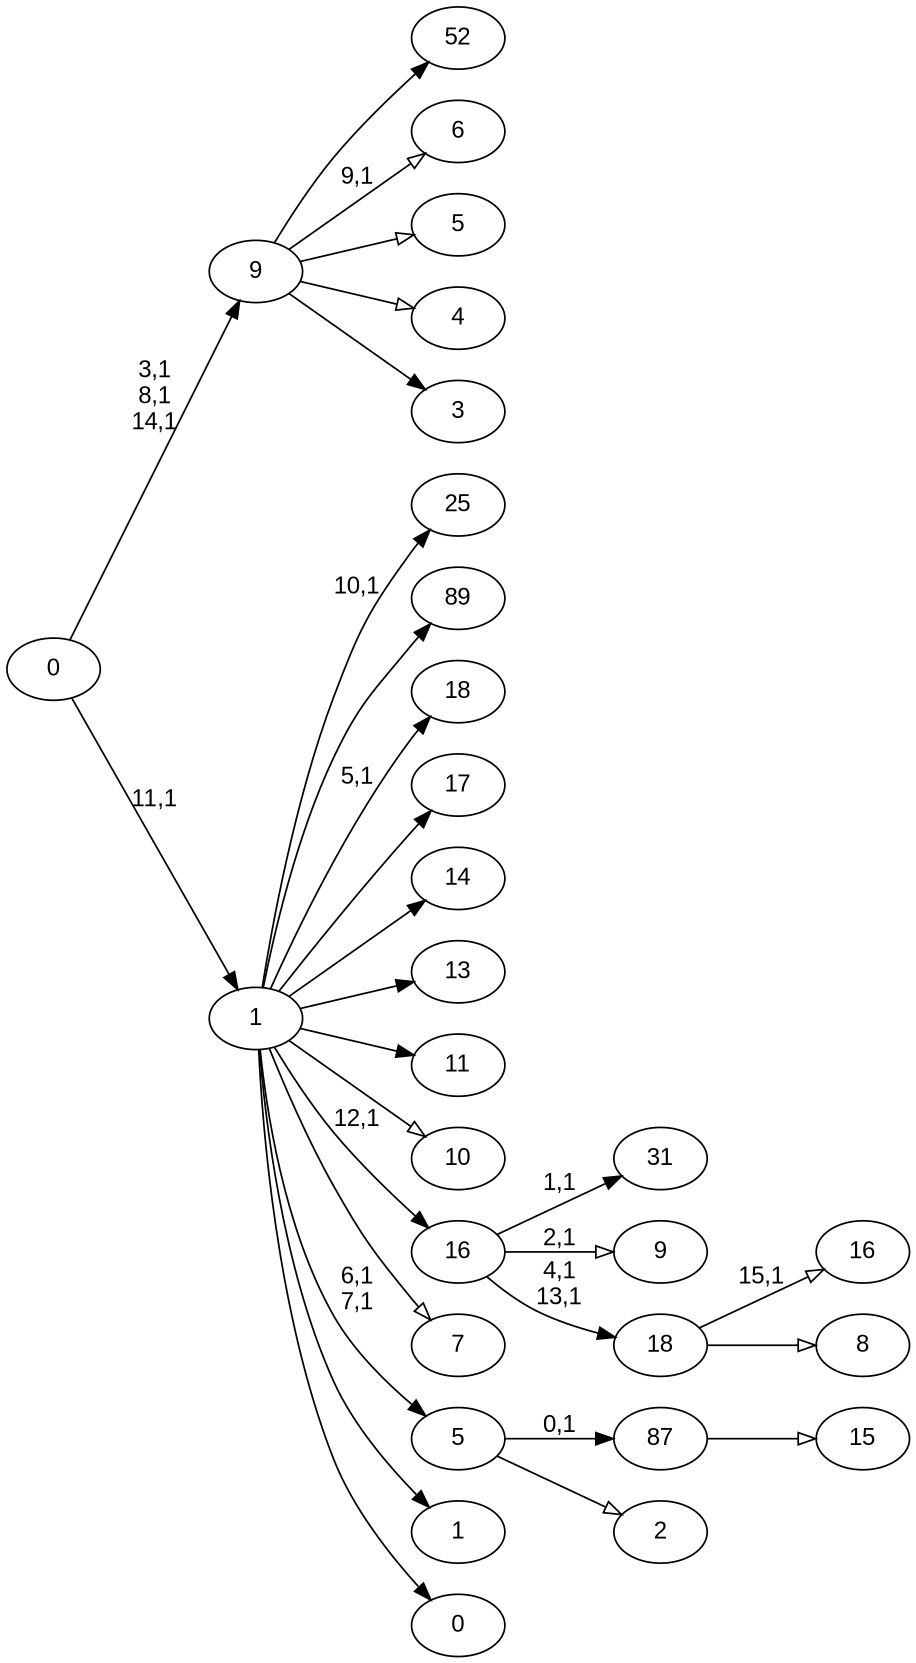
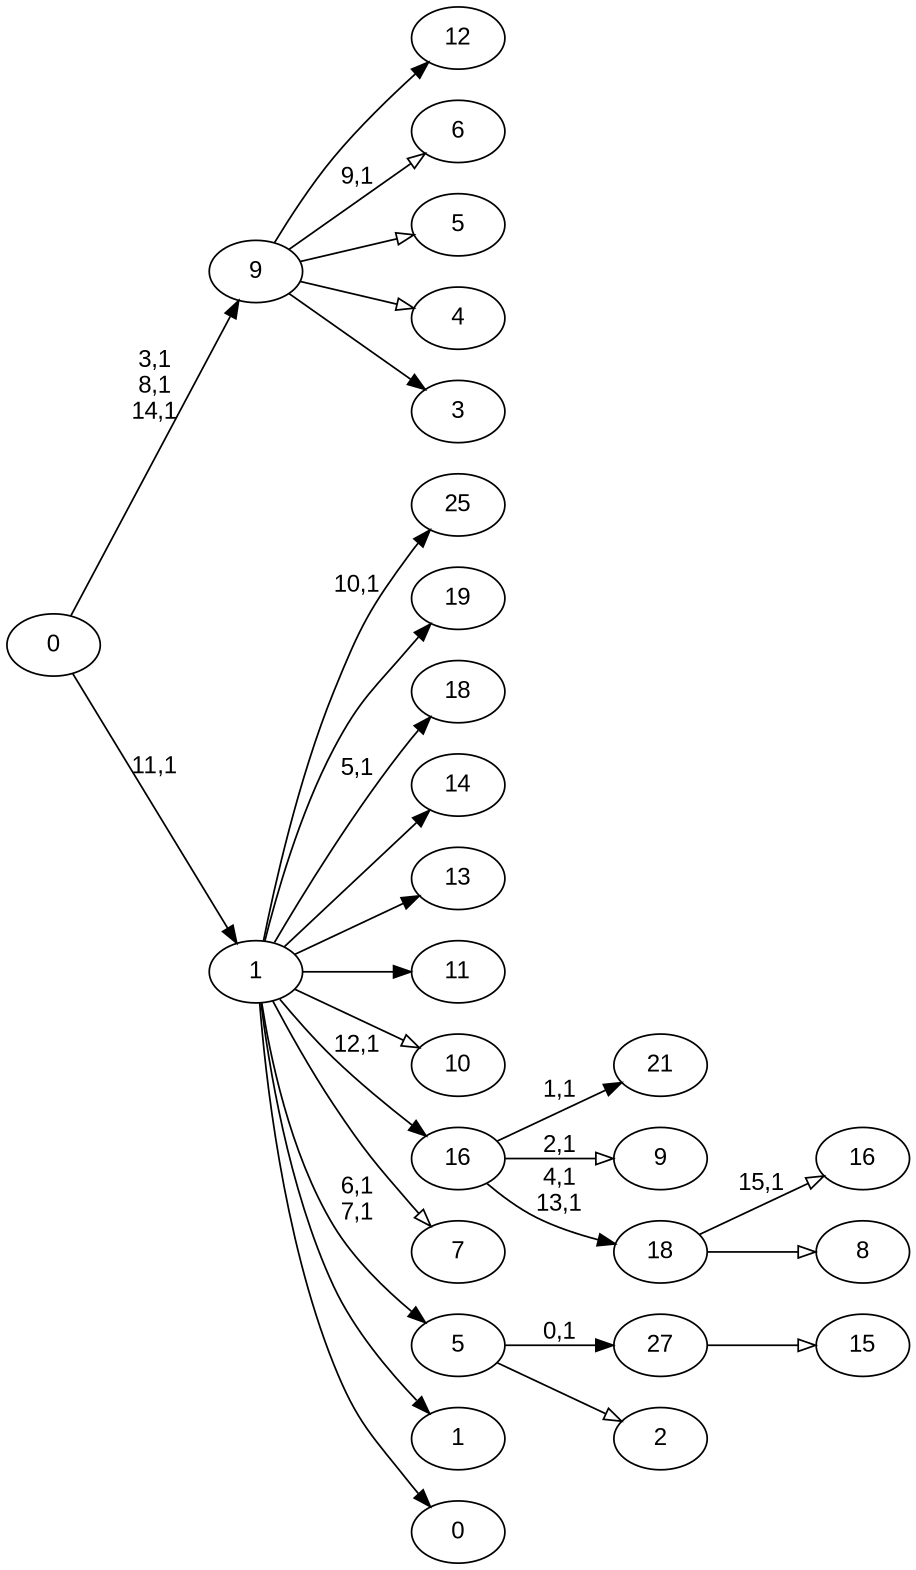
node "52": label "52" -> "12"
node "89": label "89" -> "19"
node "17": removed
node "31": label "31" -> "21"
node "87": label "87" -> "27"
